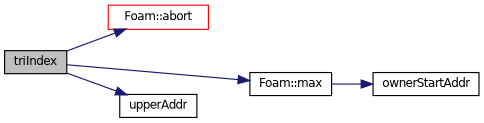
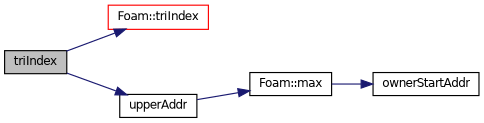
node "Foam::abort": label "Foam::abort" -> "Foam::triIndex"
edge "triIndex" -> "Foam::max": now "upperAddr" -> "Foam::max"
